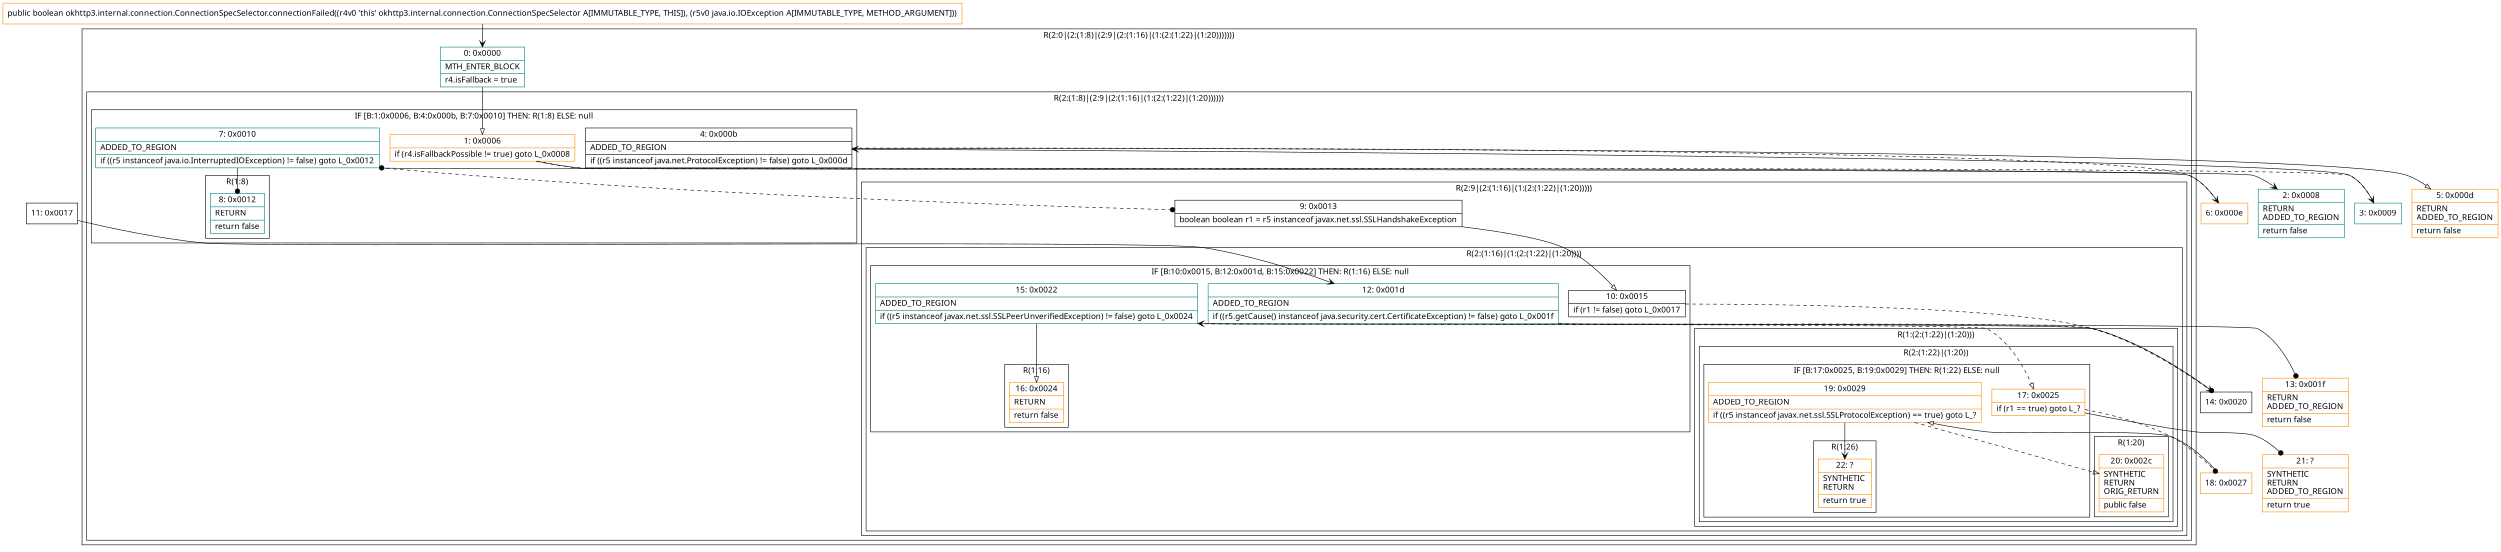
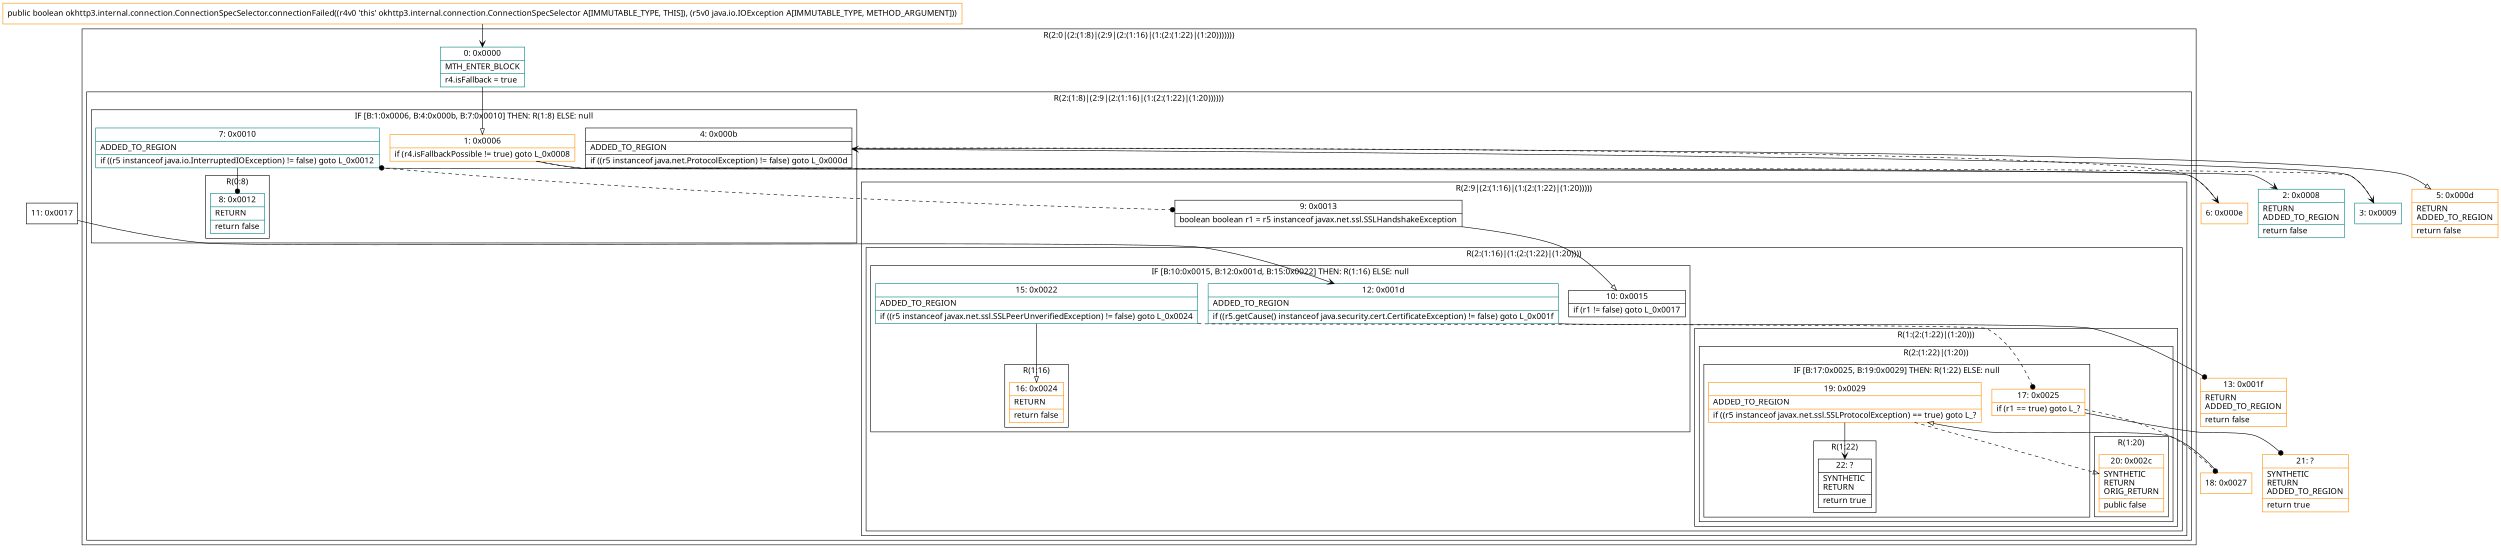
cluster "R(1:8)": label "R(1:8)" -> "R(0:8)"
edge "15: 0x0022" -> "17: 0x0025": arrowhead onormal -> dot
node "14: 0x0020": removed
cluster "R(1:26)": label "R(1:26)" -> "R(1:22)"
node "22: ?": color darkorange -> black
